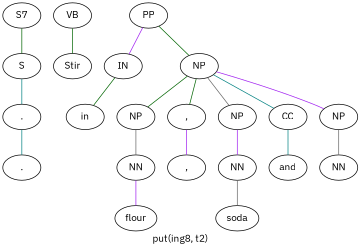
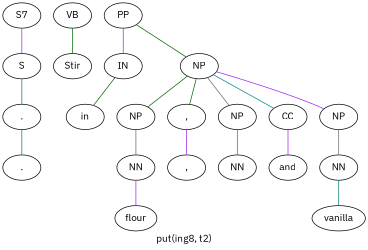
edge "S7" -- "S": color darkgreen -> purple
edge "CC" -- "and": color teal -> purple
node "soda": removed
node "vanilla": added
